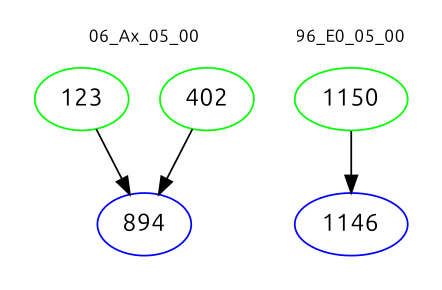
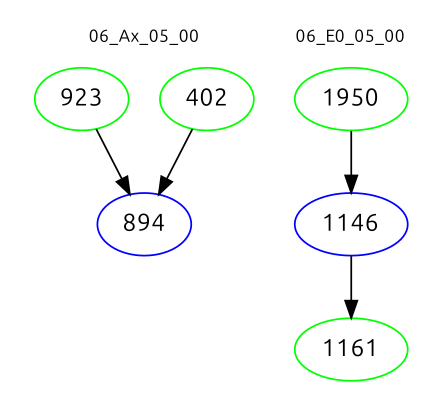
cluster "96_E0_05_00": label "96_E0_05_00" -> "06_E0_05_00"
node "123": label "123" -> "923"
node "1150": label "1150" -> "1950"
node "1161": added
